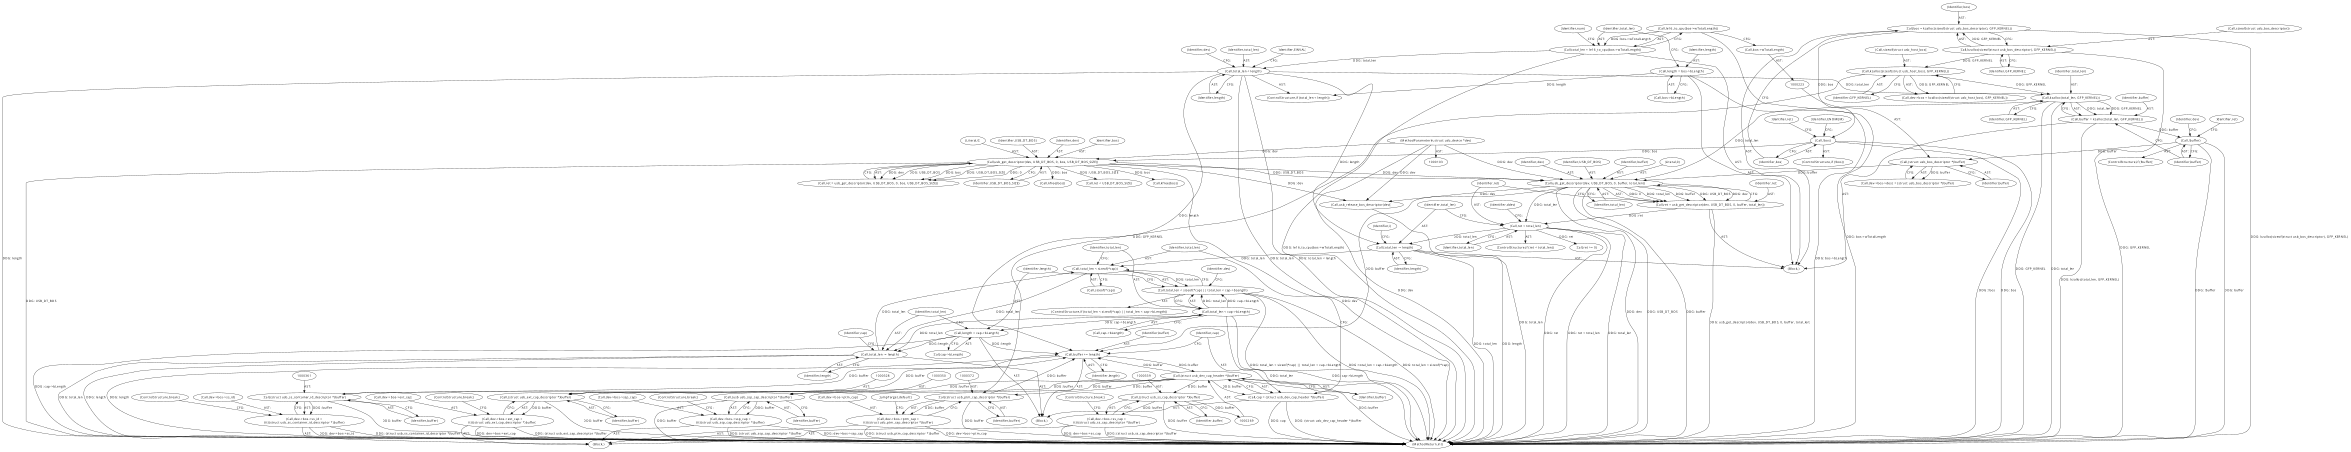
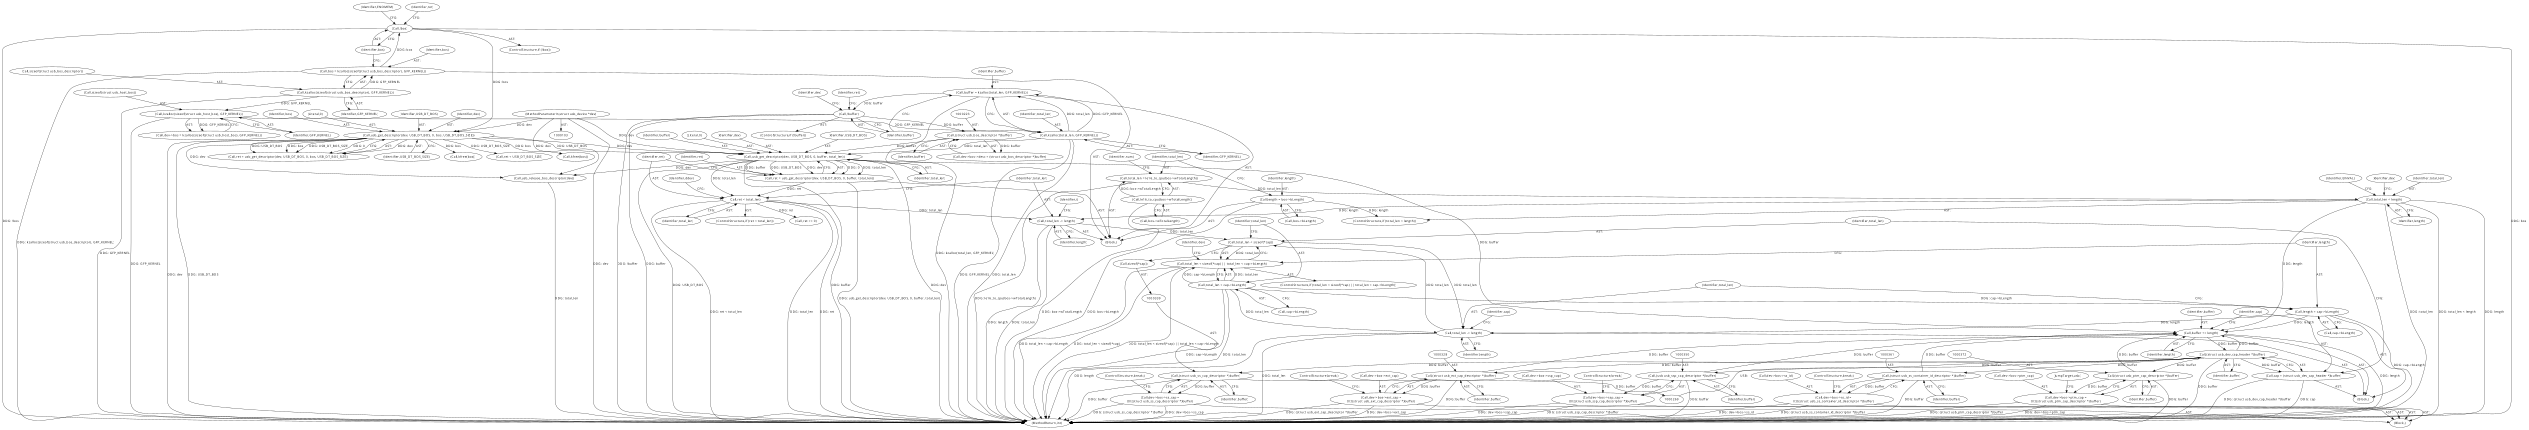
edge "(Call,bos->wTotalLength)" -> "1000223": now "(Call,bos->wTotalLength)" -> "(Call,le16_to_cpu(bos->wTotalLength))"
edge "(Call,total_len < length)" -> "(Call,kzalloc(total_len, GFP_KERNEL))": removed, label "DDG: total_len"
edge "(Call,kzalloc(sizeof(struct usb_host_bos), GFP_KERNEL))" -> "(Call,(struct usb_ptm_cap_descriptor *)buffer)": now "(Call,kzalloc(sizeof(struct usb_host_bos), GFP_KERNEL))" -> "(MethodReturn,int)"
edge "(Call,sizeof(*cap))" -> "(Call,total_len < sizeof(*cap))": now "(Call,sizeof(*cap))" -> "1000339"
edge "(Call,(usb usb_ssp_cap_descriptor *)buffer)" -> "(Call,buffer += length)": added, label "DDG: buffer"
node "(JumpTarget,default:)": label "(JumpTarget,default:)" -> "(JumpTarget,usb:)"
edge "1000269" -> "(Call,(struct usb_dev_cap_header *)buffer)": label "AST: " -> "USB: "
